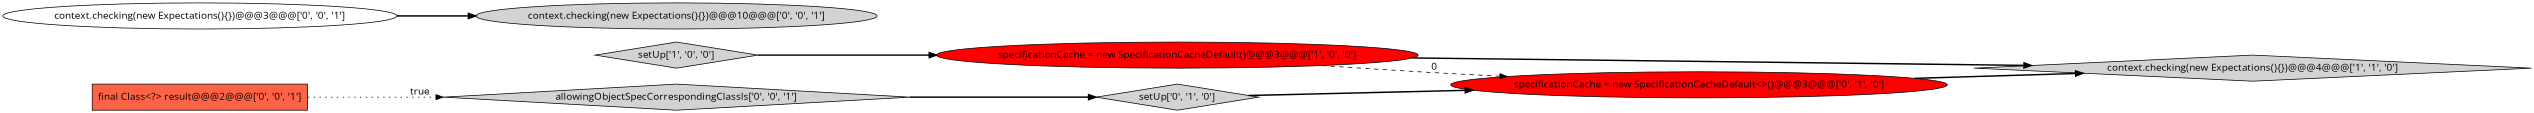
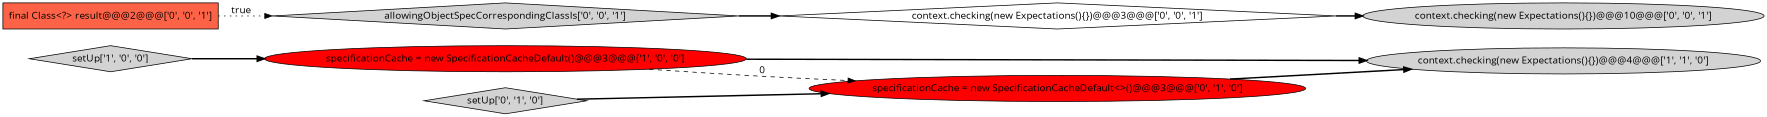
node "context.checking(new Expectations(){})@@@3@@@['0', '0', '1']": shape ellipse -> diamond
node "context.checking(new Expectations(){})@@@4@@@['1', '1', '0']": shape diamond -> ellipse
edge "allowingObjectSpecCorrespondingClassIs['0', '0', '1']" -> "setUp['0', '1', '0']": now "allowingObjectSpecCorrespondingClassIs['0', '0', '1']" -> "context.checking(new Expectations(){})@@@3@@@['0', '0', '1']"
